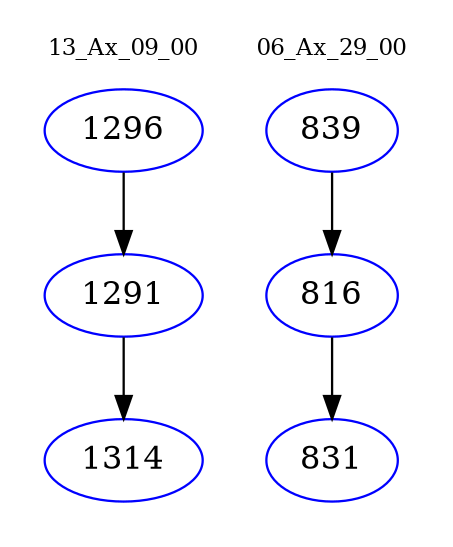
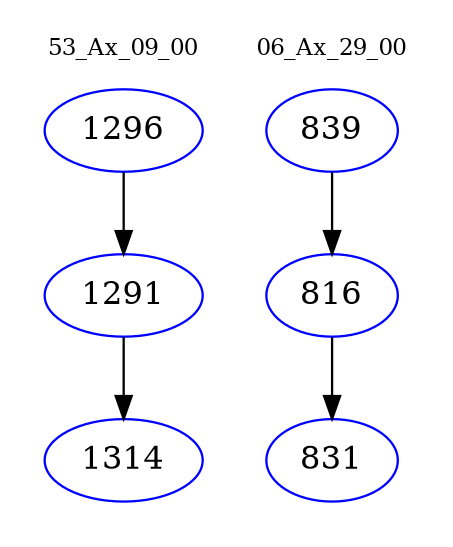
cluster "13_Ax_09_00": label "13_Ax_09_00" -> "53_Ax_09_00"
